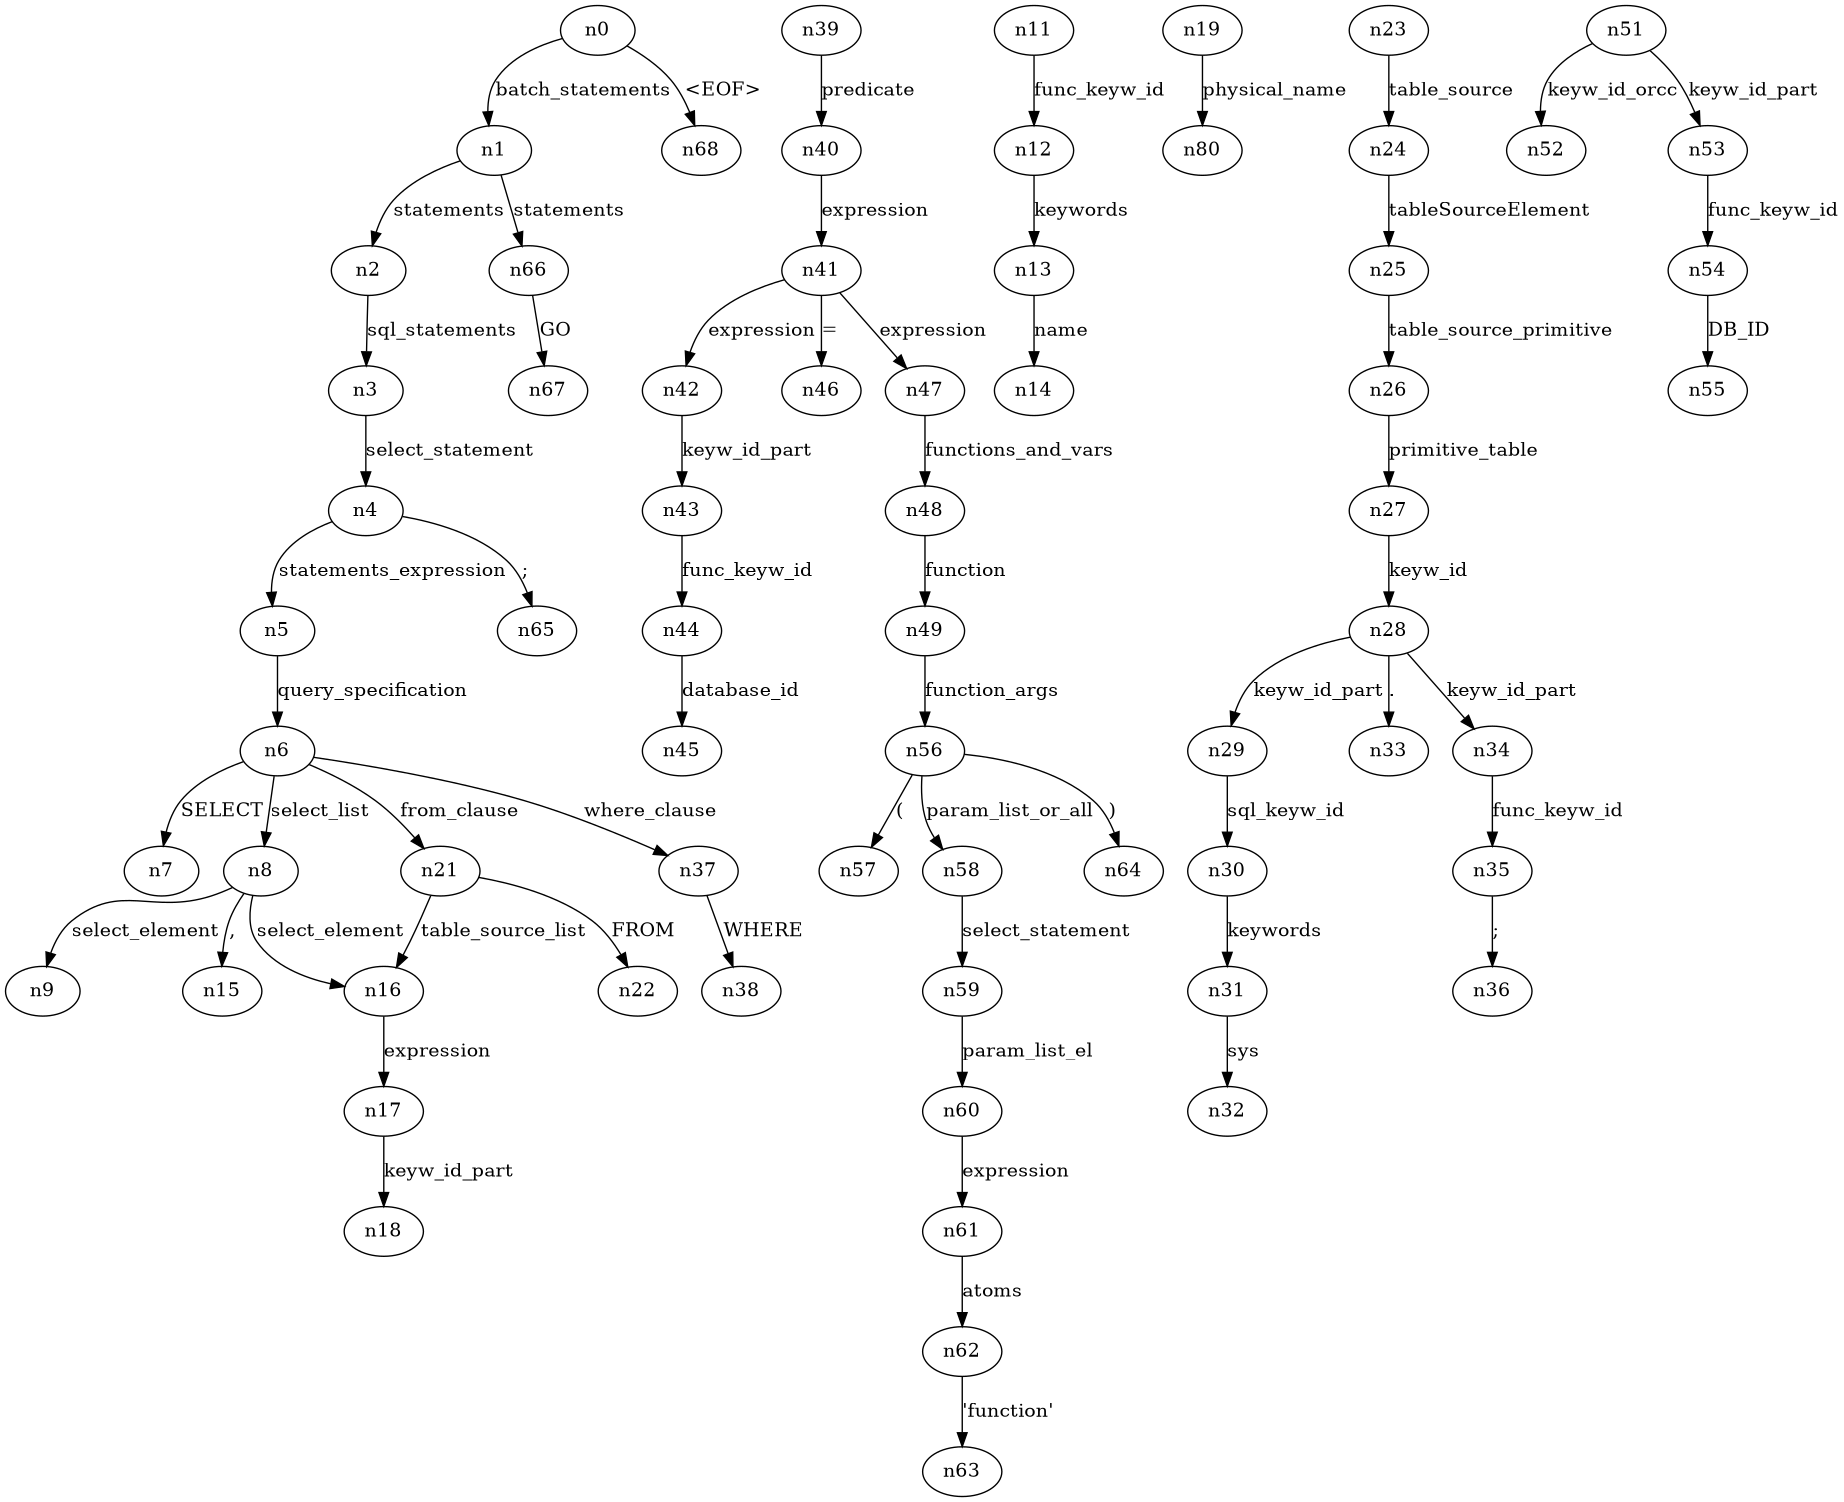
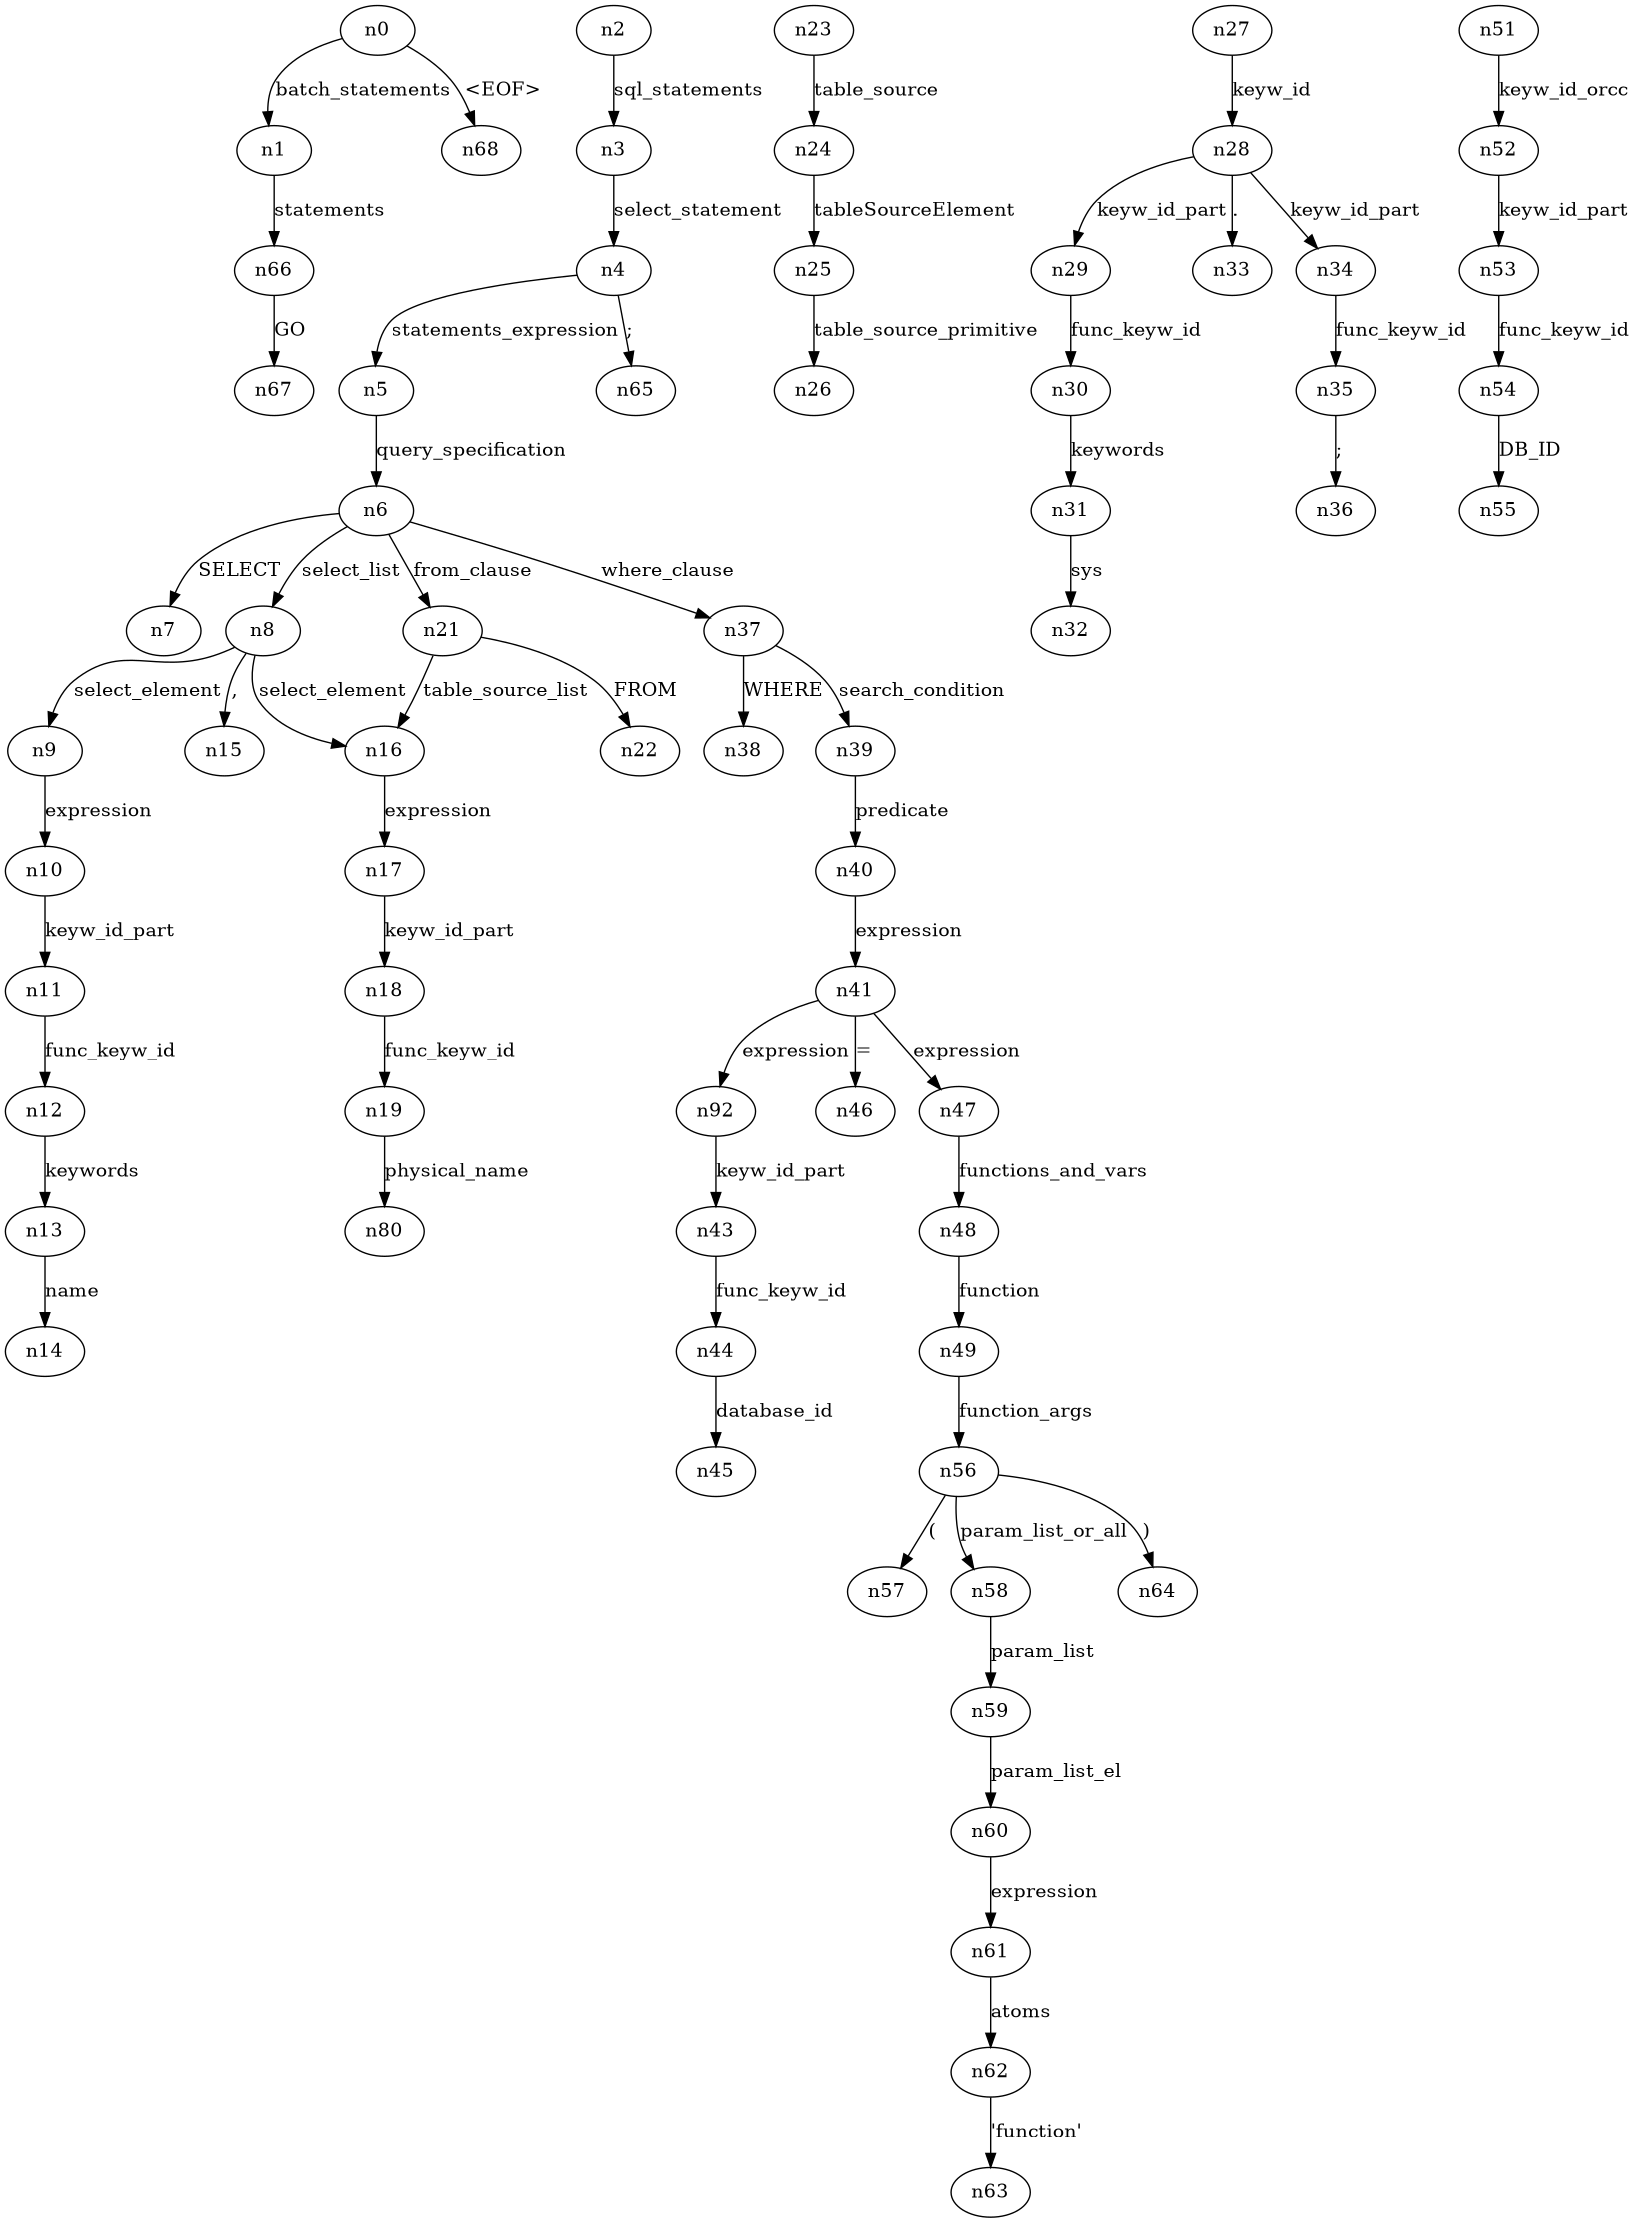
edge "n51" -> "n53": now "n52" -> "n53"
edge "n1" -> "n2": removed, label "statements"
node "n42": label "n42" -> "n92"
edge "n26" -> "n27": removed, label "primitive_table"
edge "n37" -> "n39": added, label "search_condition"
edge "n29" -> "n30": label "sql_keyw_id" -> "func_keyw_id"
node "n10": added
edge "n58" -> "n59": label "select_statement" -> "param_list"
edge "n18" -> "n19": added, label "func_keyw_id"
